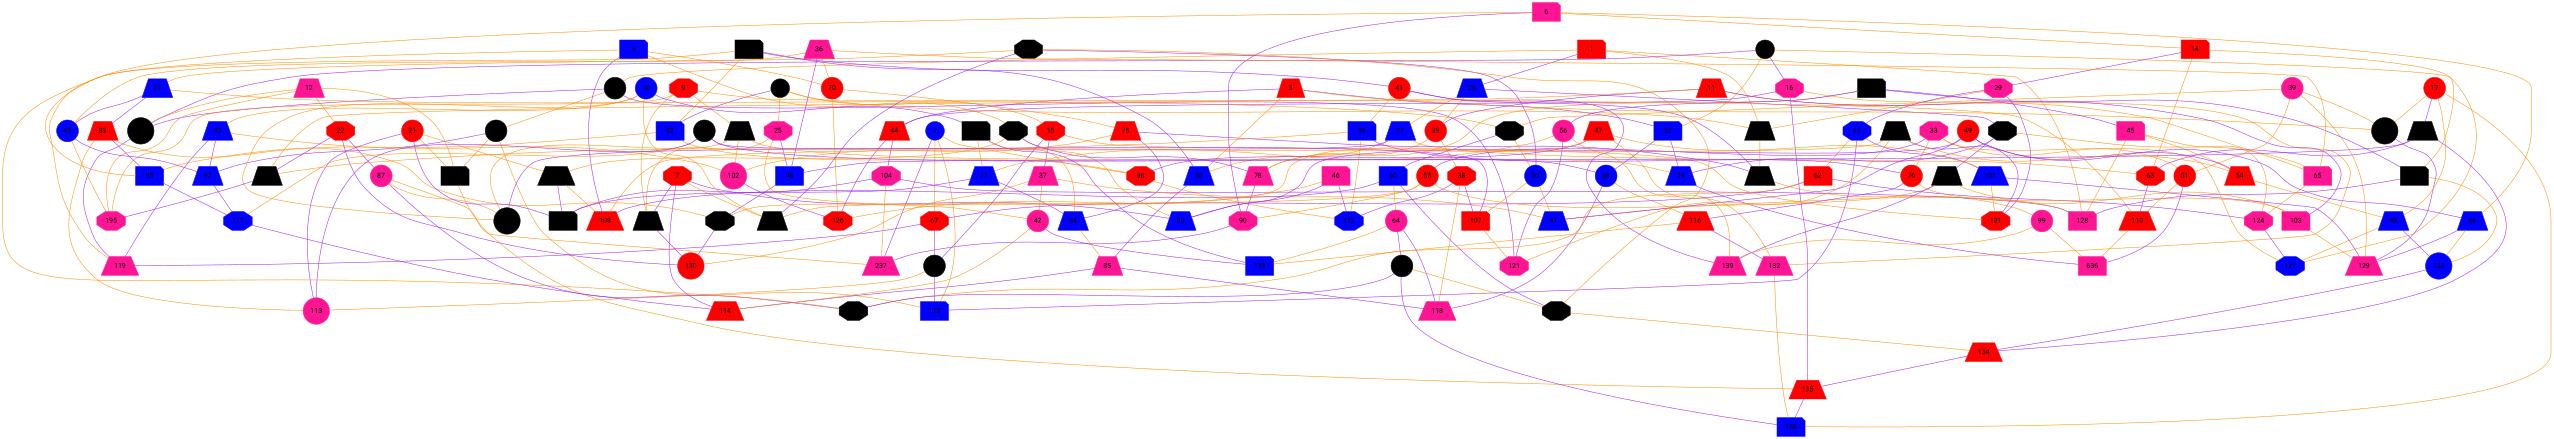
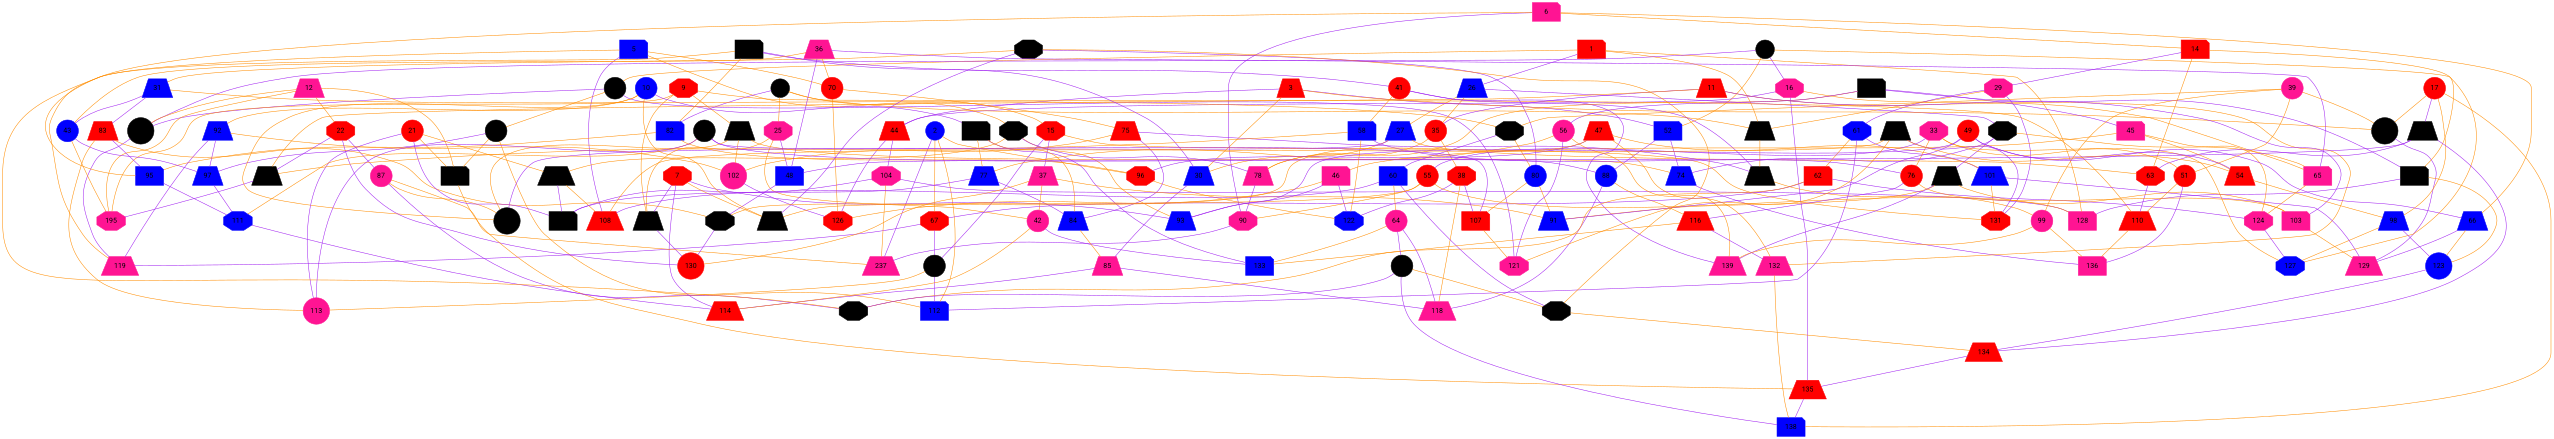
edge "36" -- "65": color darkorange -> purple
edge "39" -- "129": now "39" -- "99"
edge "45" -- "128": now "45" -- "46"
node "636": label "636" -> "136"
